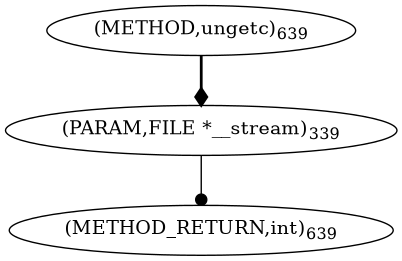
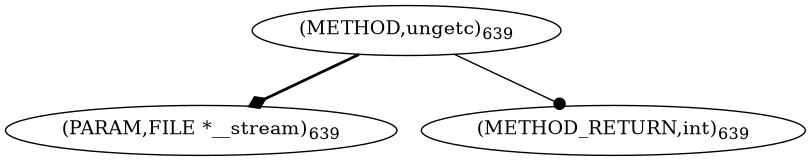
node "(PARAM,FILE *__stream)": text "339" -> "639"
edge "(PARAM,FILE *__stream)" -> "(METHOD_RETURN,int)": now "(METHOD,ungetc)" -> "(METHOD_RETURN,int)"
